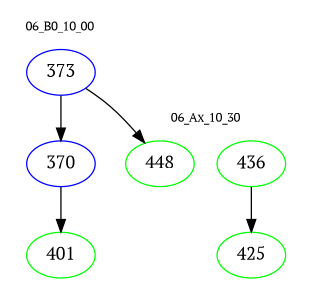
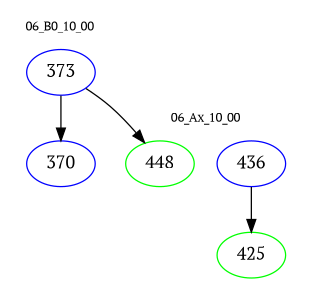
cluster "06_Ax_10_30": label "06_Ax_10_30" -> "06_Ax_10_00"
node "436": color green -> blue
node "401": removed
